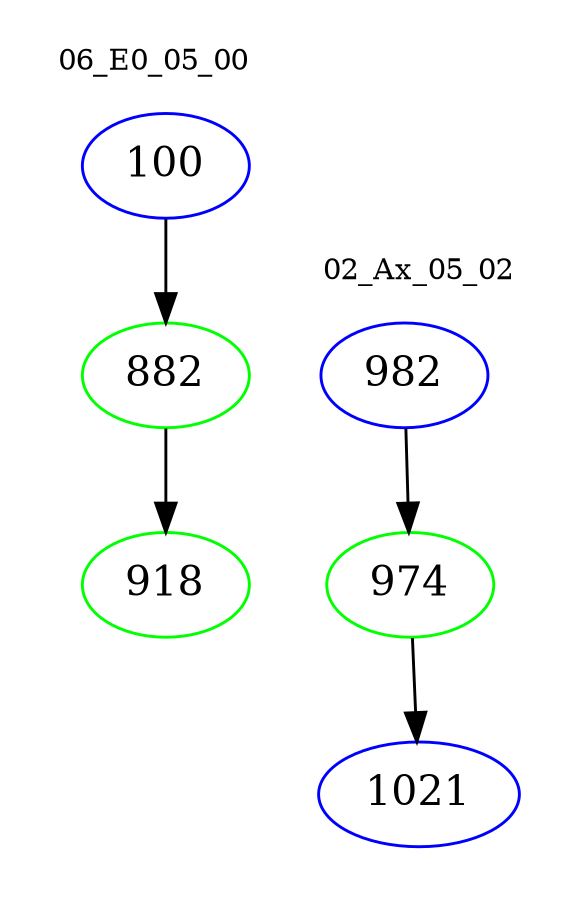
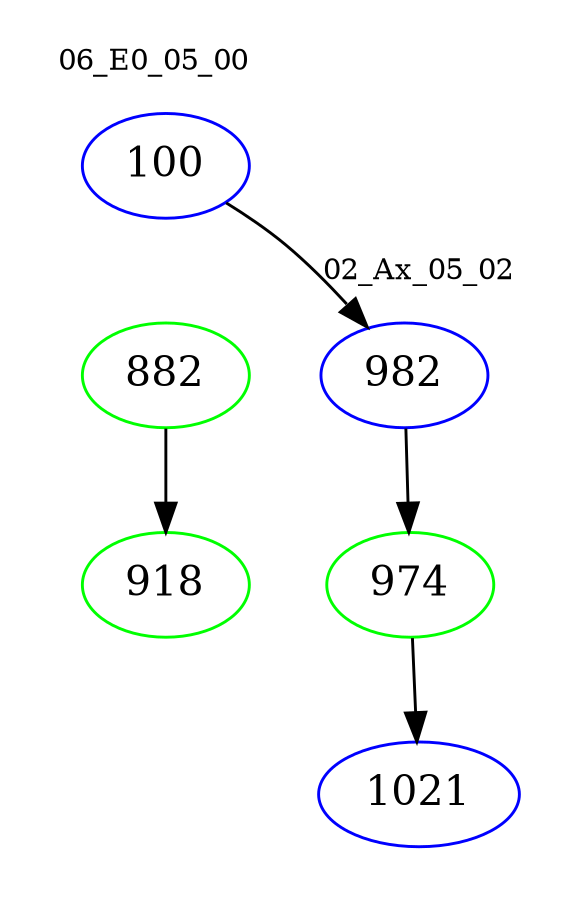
edge "100" -> "882": now "100" -> "982"
